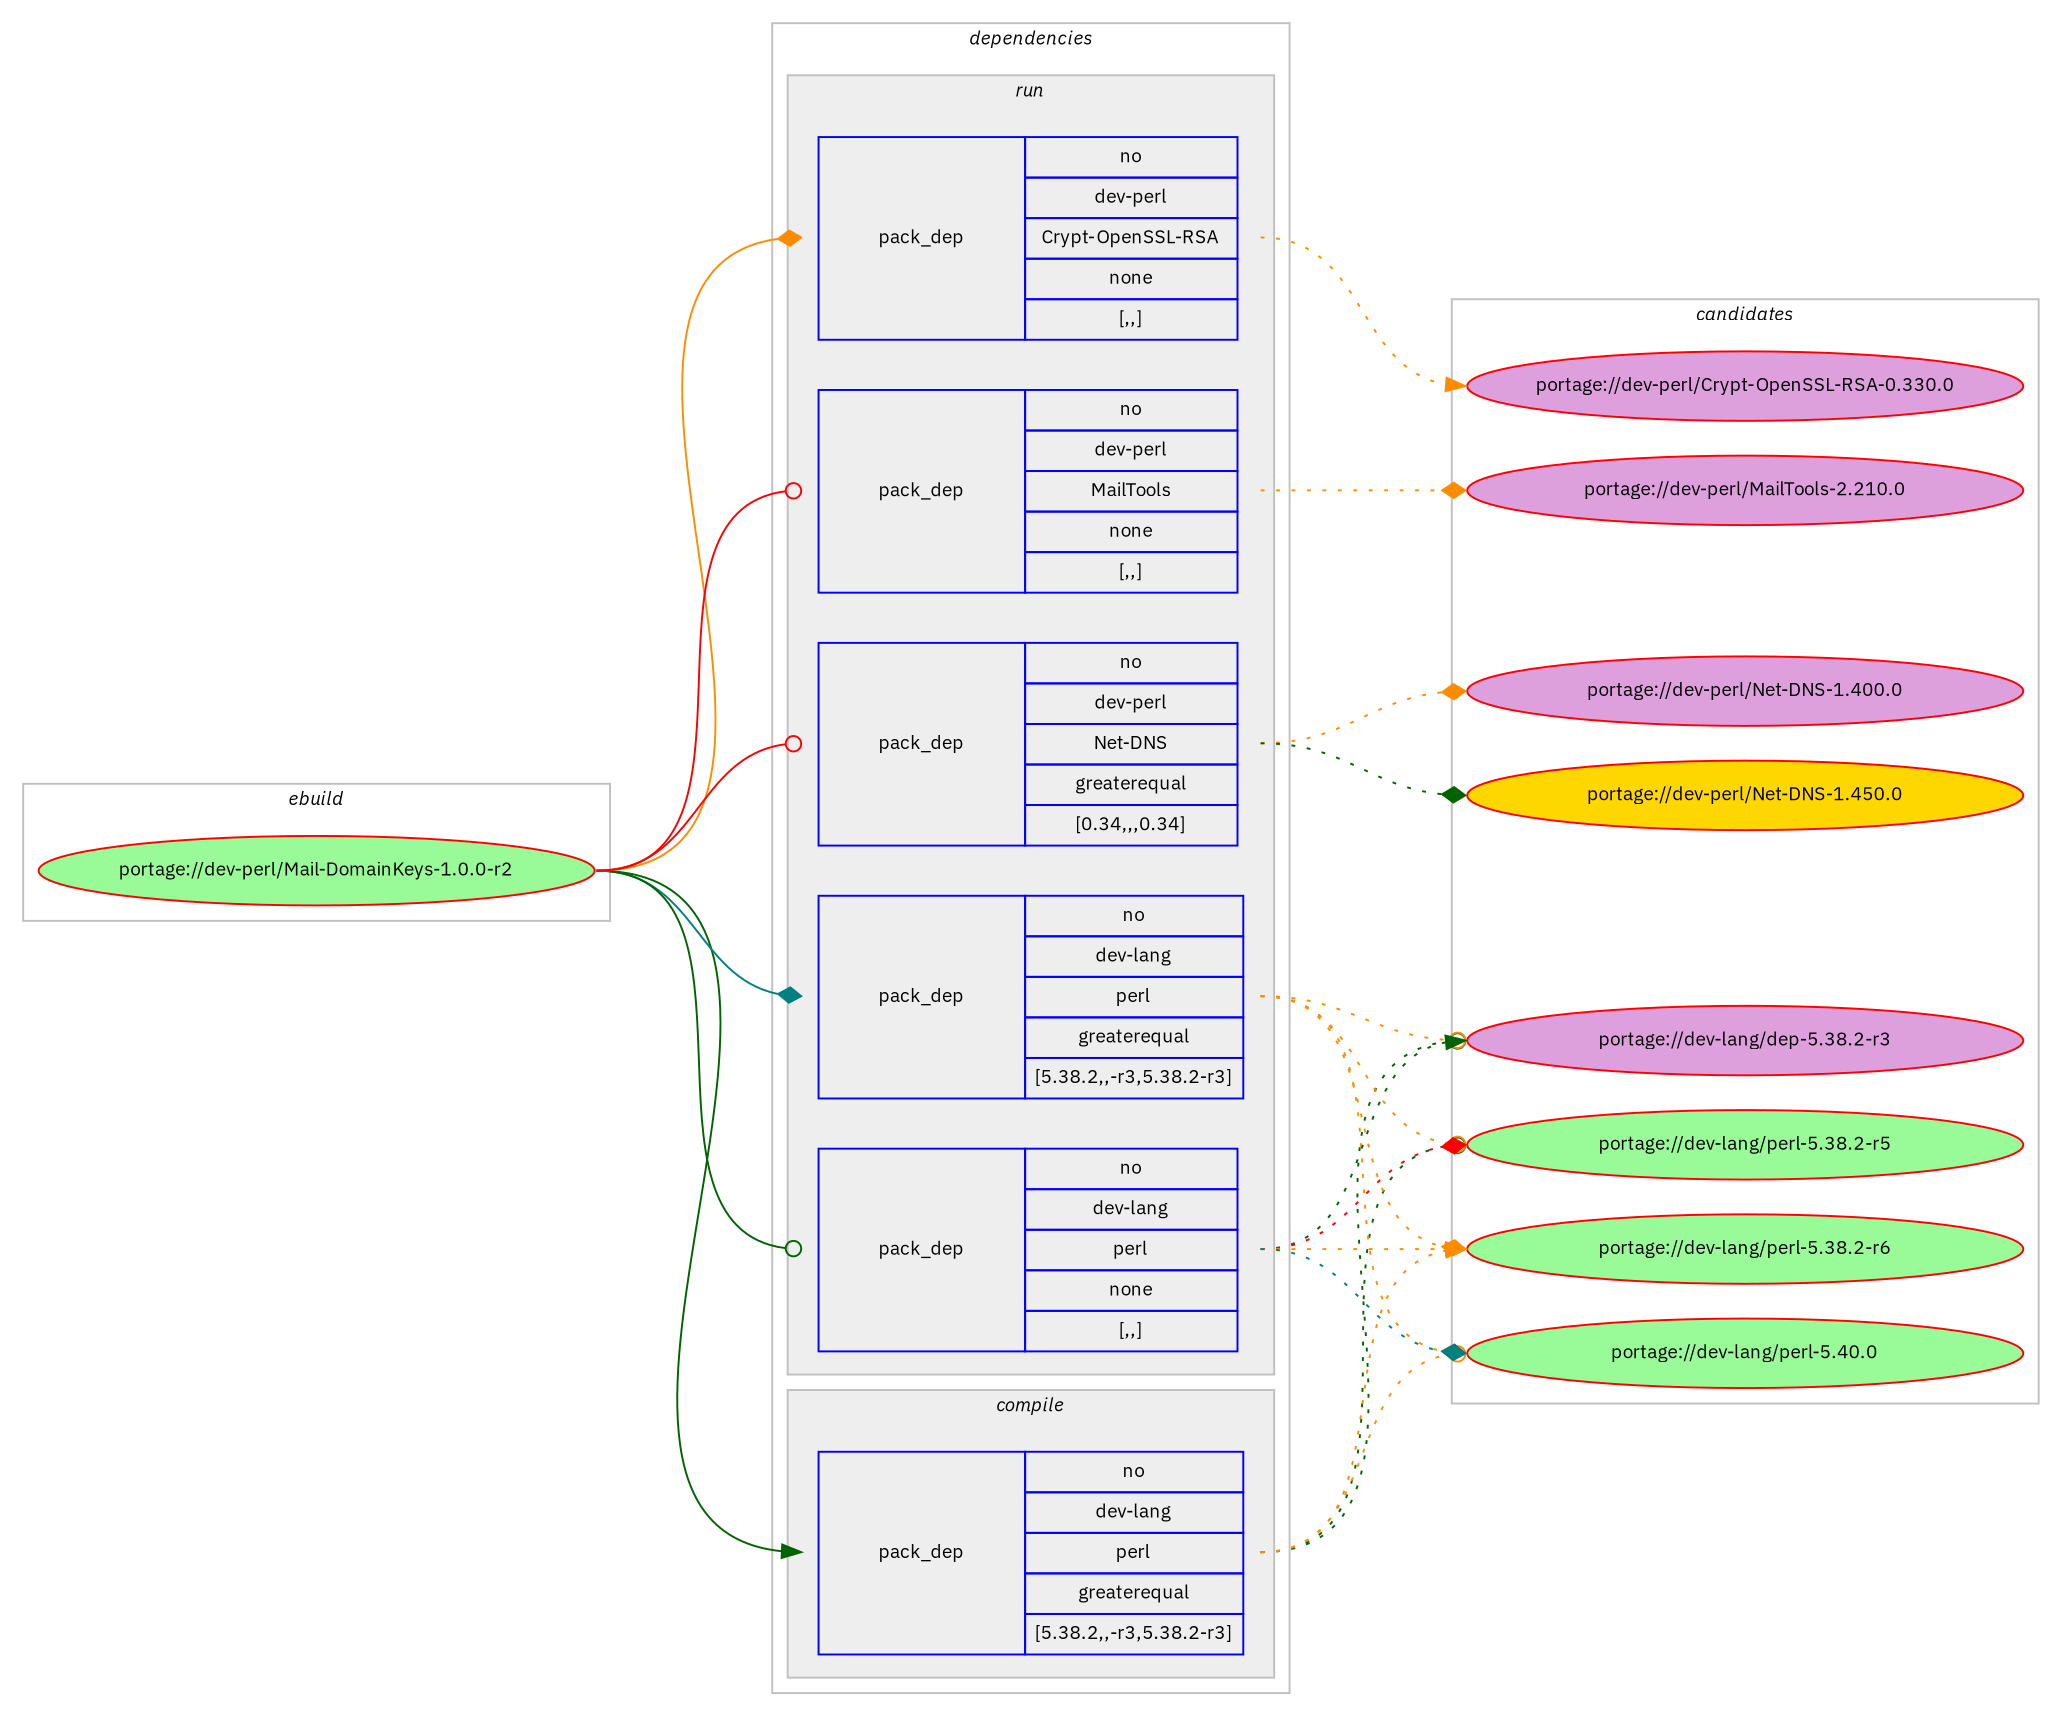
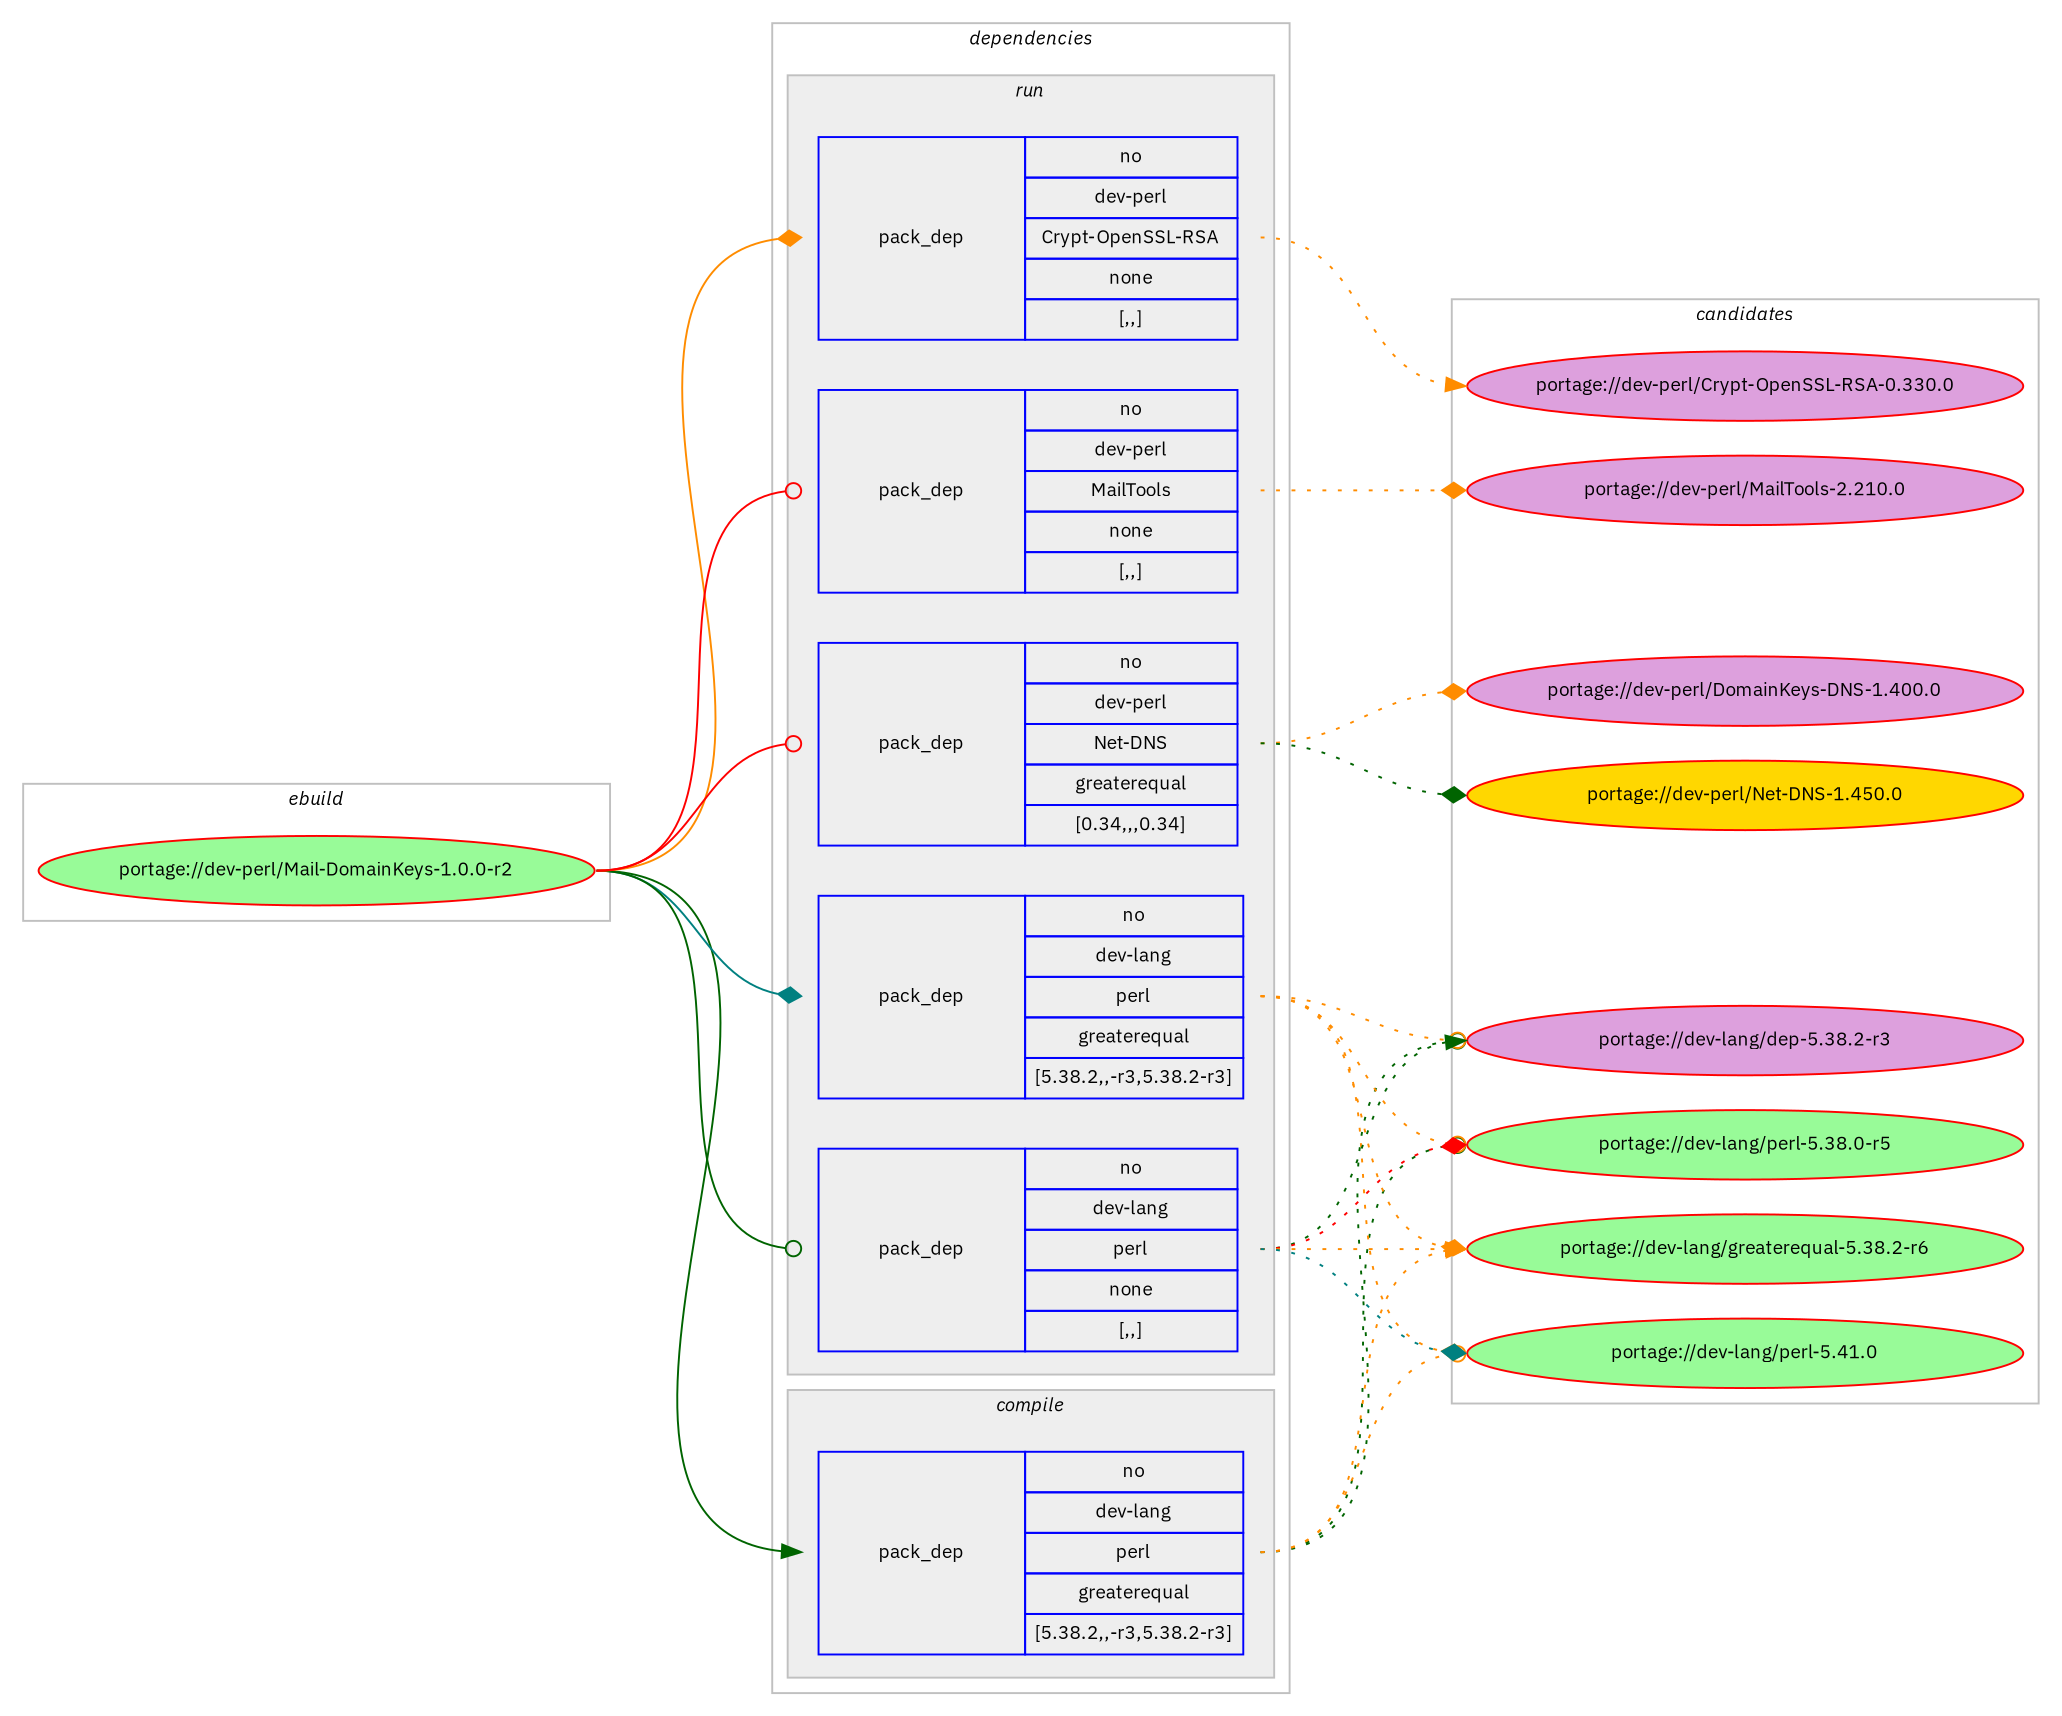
node "portage://dev-perl/Net-DNS-1.400.0": label "portage://dev-perl/Net-DNS-1.400.0" -> "portage://dev-perl/DomainKeys-DNS-1.400.0"
node "portage://dev-lang/perl-5.38.2-r5": label "portage://dev-lang/perl-5.38.2-r5" -> "portage://dev-lang/perl-5.38.0-r5"
node "portage://dev-lang/perl-5.38.2-r6": label "portage://dev-lang/perl-5.38.2-r6" -> "portage://dev-lang/greaterequal-5.38.2-r6"
node "portage://dev-lang/perl-5.40.0": label "portage://dev-lang/perl-5.40.0" -> "portage://dev-lang/perl-5.41.0"
